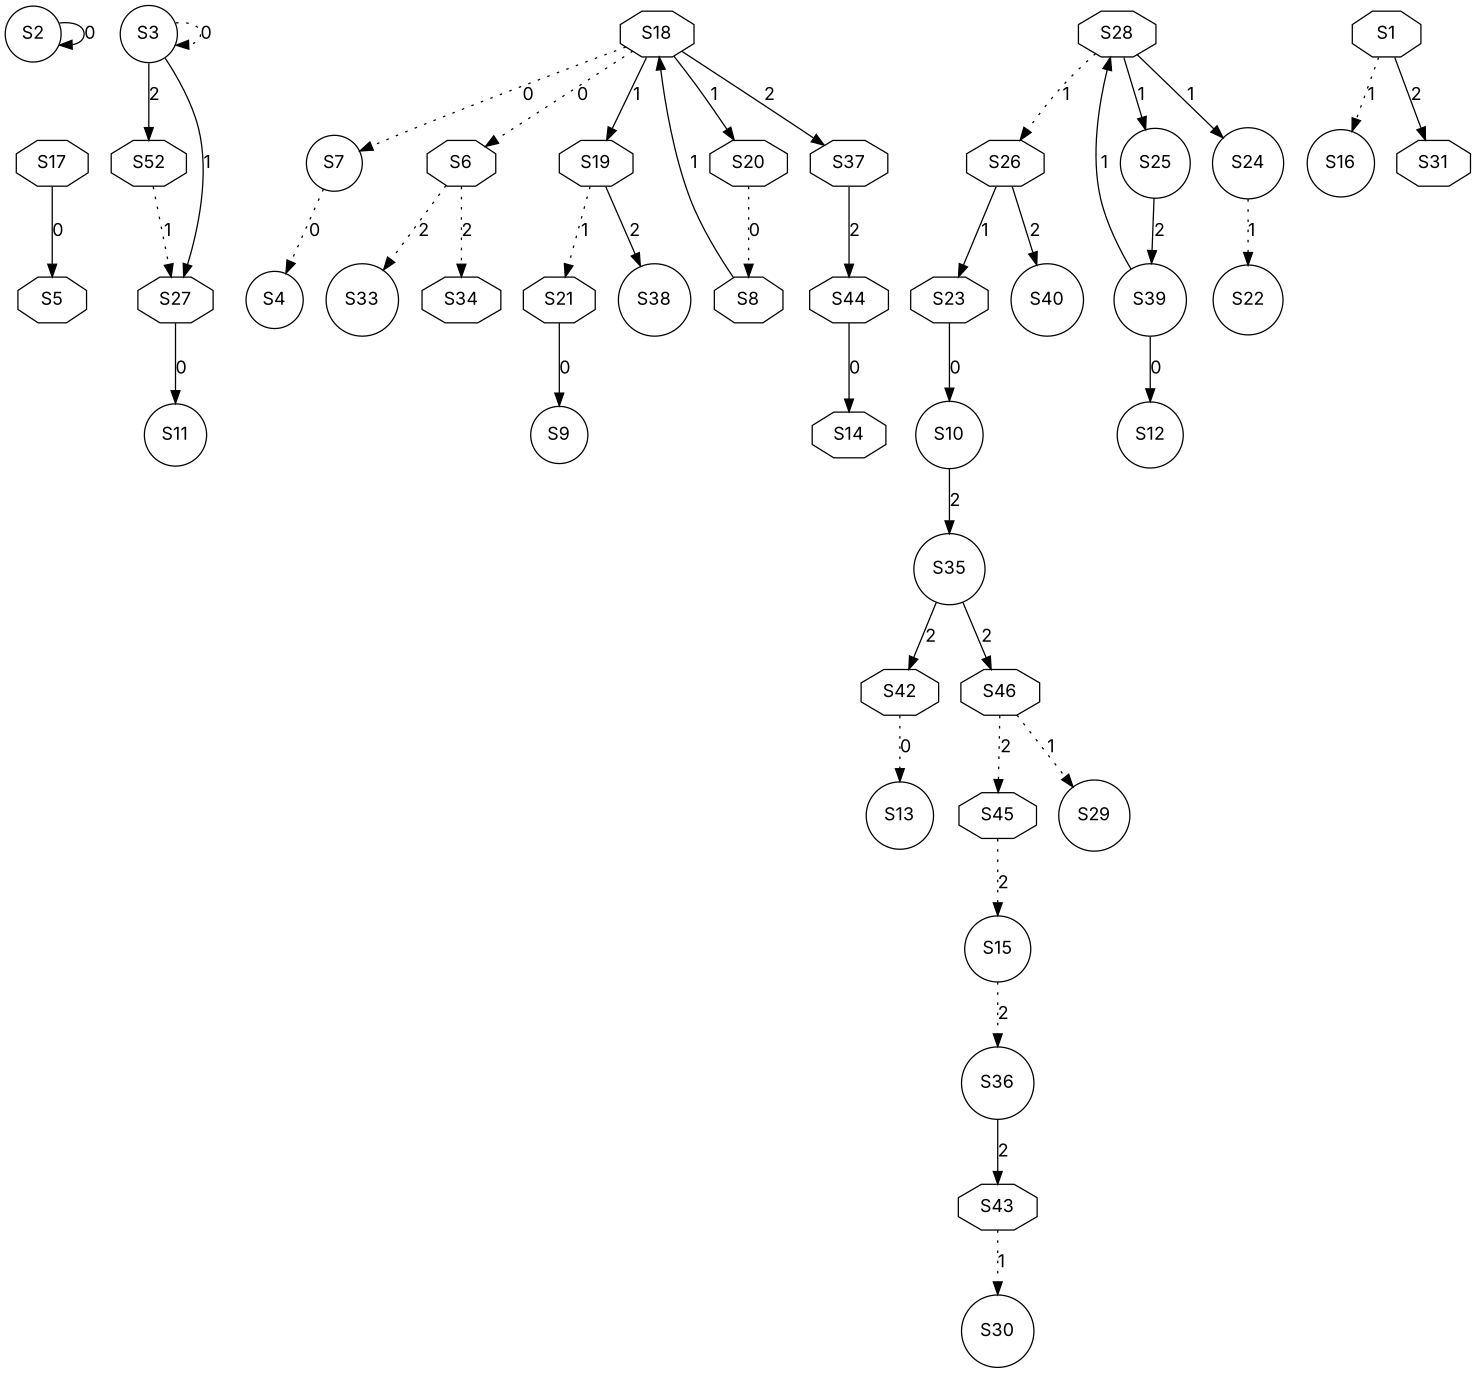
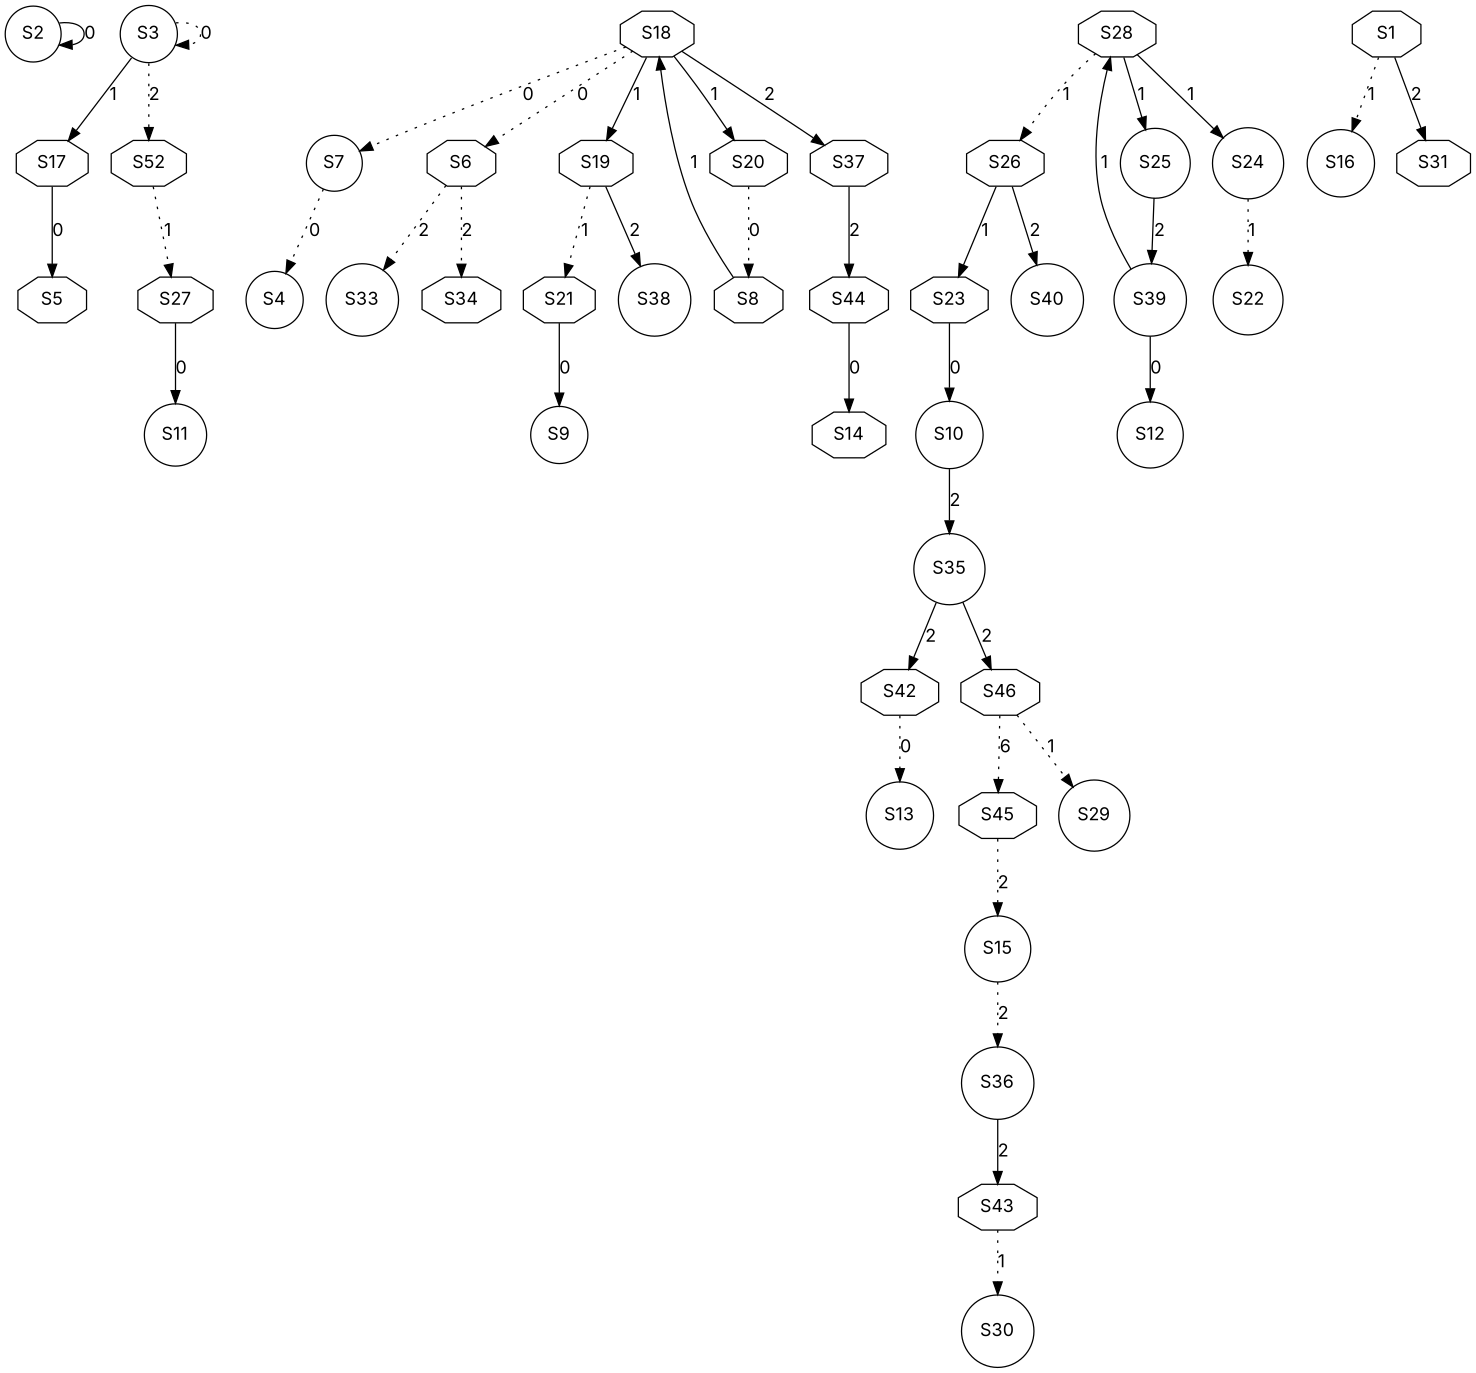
edge "S3" -> "S52": style solid -> dotted
edge "S3" -> "S27": now "S3" -> "S17"
edge "S46" -> "S45": label "2" -> "6"
